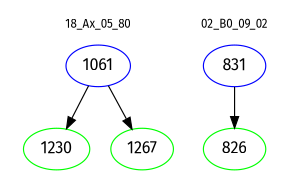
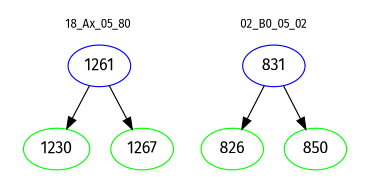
cluster "02_B0_09_02": label "02_B0_09_02" -> "02_B0_05_02"
node "1061": label "1061" -> "1261"
node "850": added
